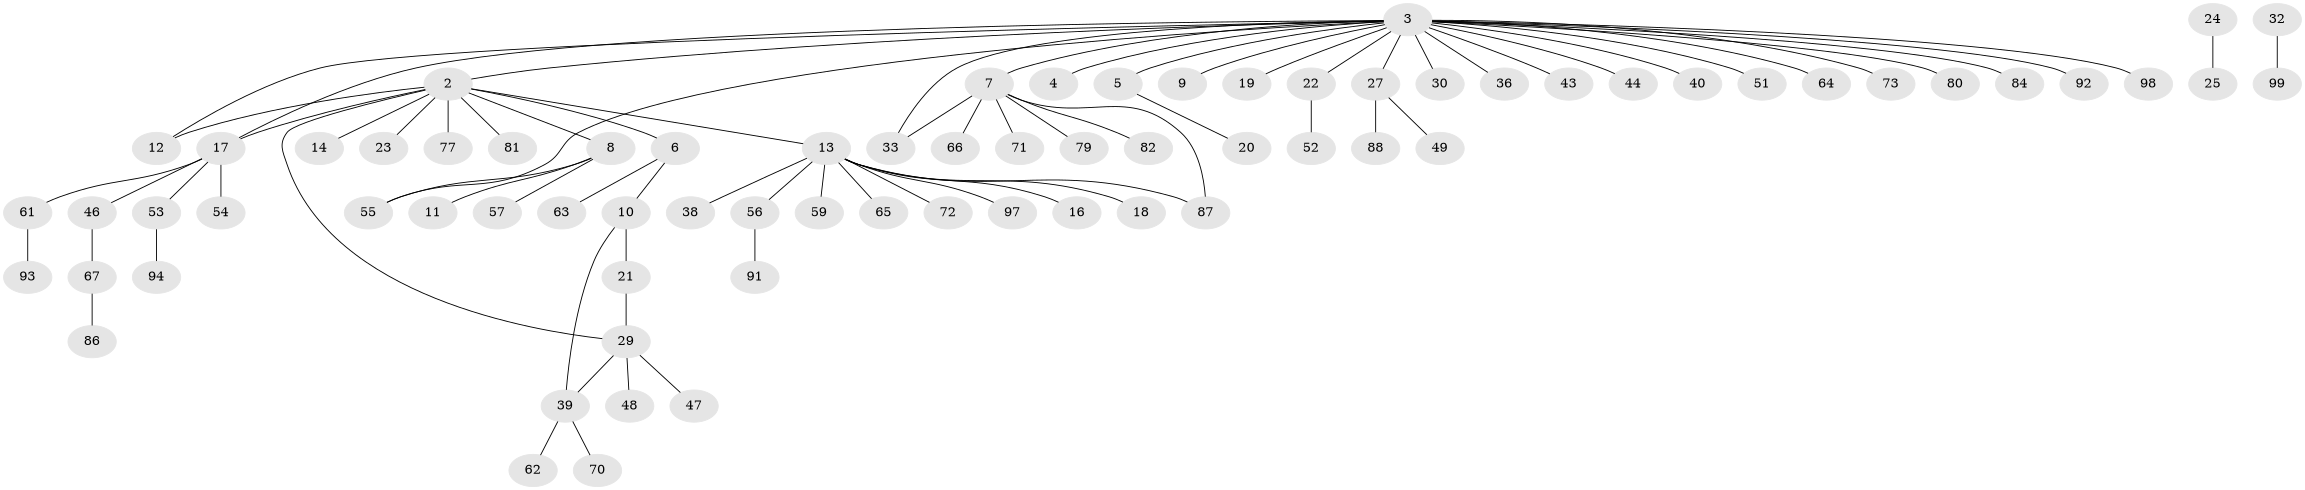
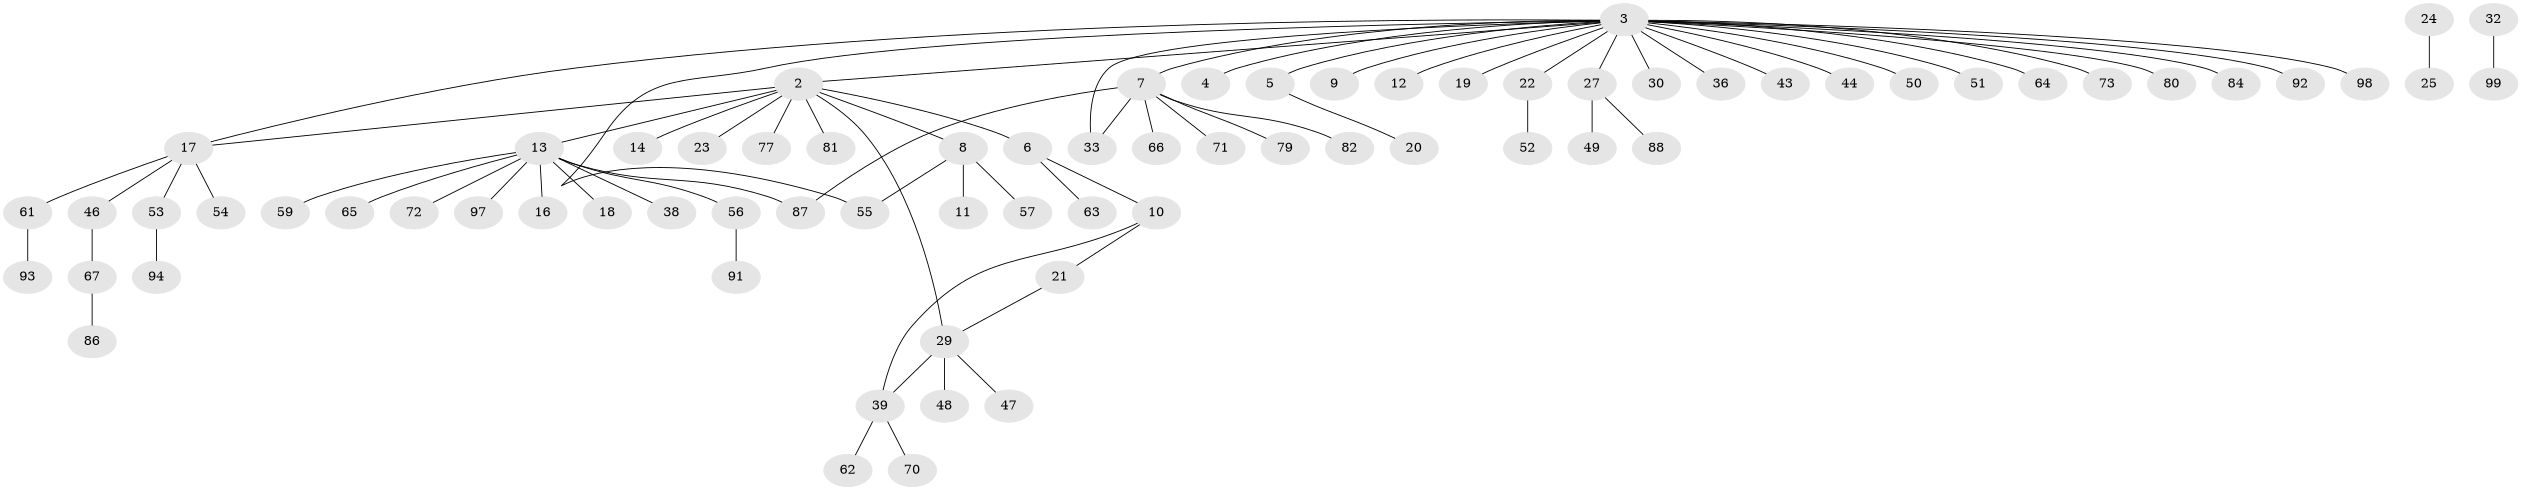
node "40": label "40" -> "50"
edge "2" -- "12": removed
